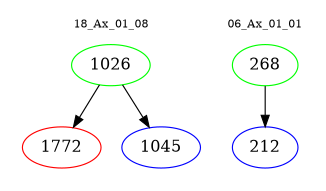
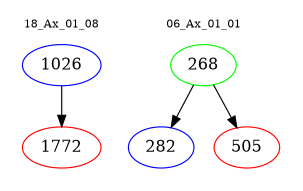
node "1026": color green -> blue
node "1045": removed
node "505": added
node "212": label "212" -> "282"
